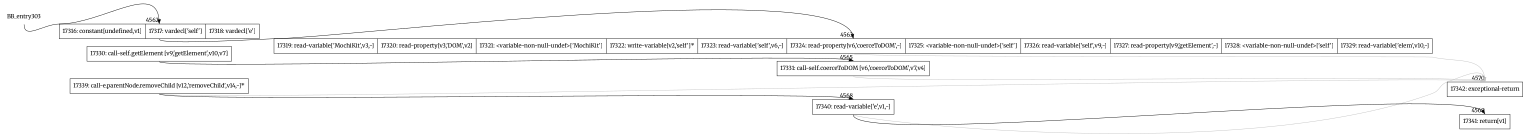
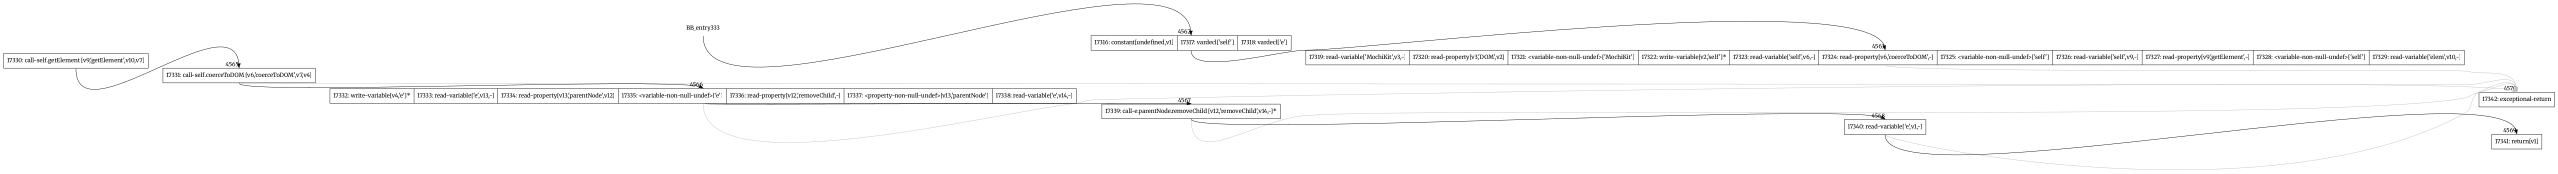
node "BB_entry303": label "BB_entry303" -> "BB_entry333"
node "17332: write-variable[v4,'e']*": added
